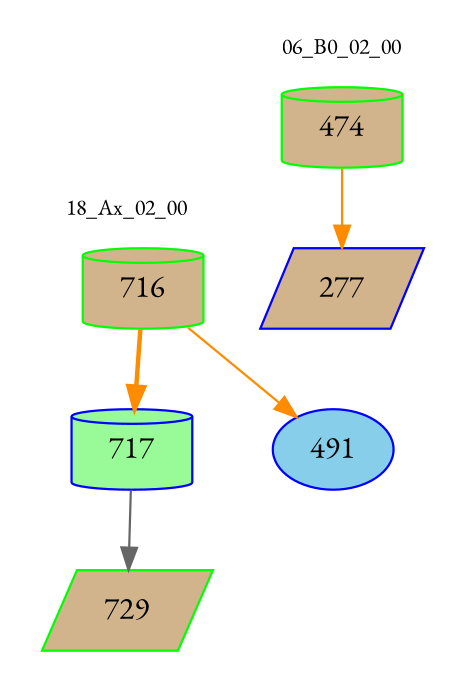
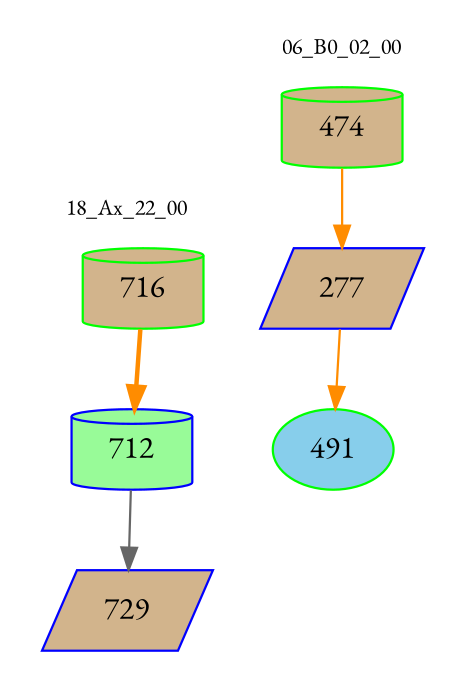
cluster "18_Ax_02_00": label "18_Ax_02_00" -> "18_Ax_22_00"
edge "716" -> "491": now "277" -> "491"
node "717": label "717" -> "712"
node "491": color blue -> green
node "729": color green -> blue
